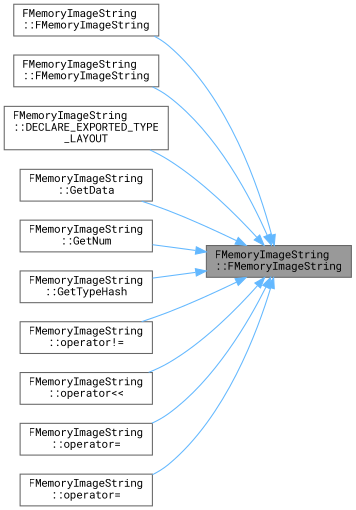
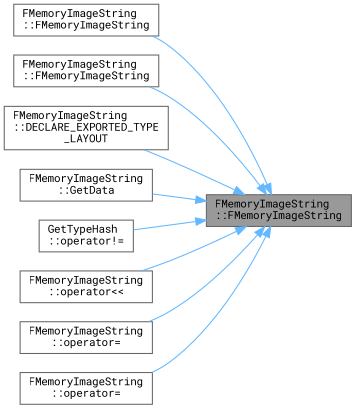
node "FMemoryImageString ::GetNum": removed
node "FMemoryImageString ::GetTypeHash": removed
node "FMemoryImageString ::operator!=": label "FMemoryImageString ::operator!=" -> "GetTypeHash ::operator!="
